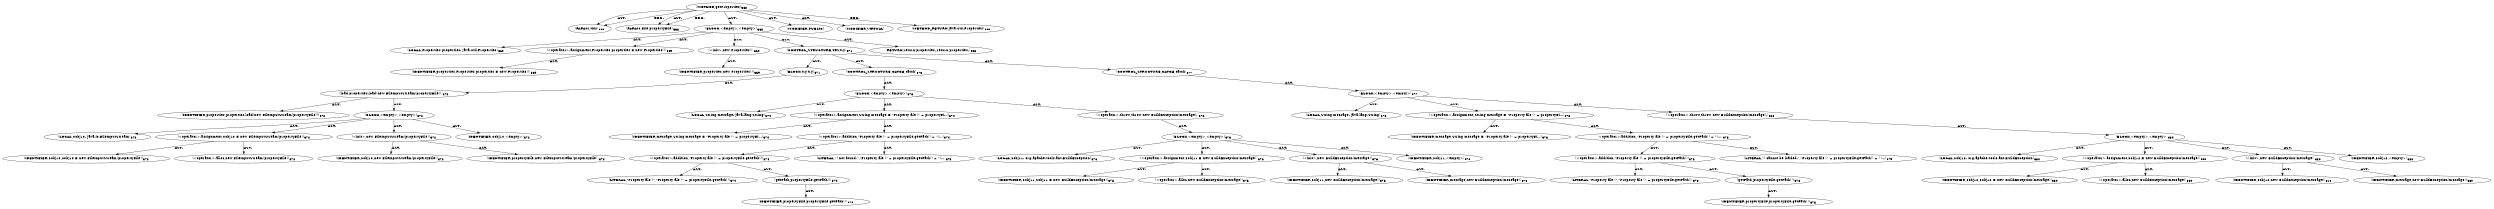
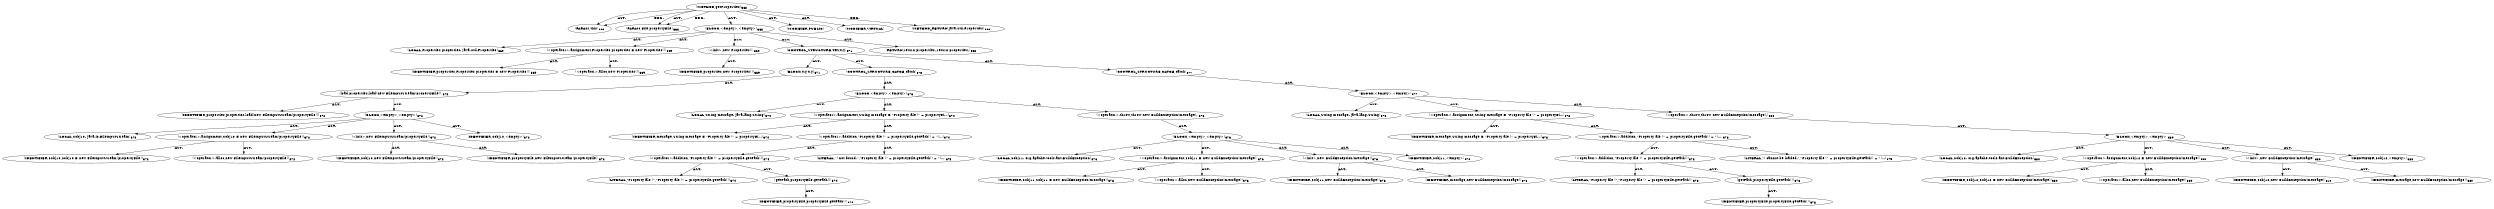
node "(<operator>.alloc,new Properties())": added
